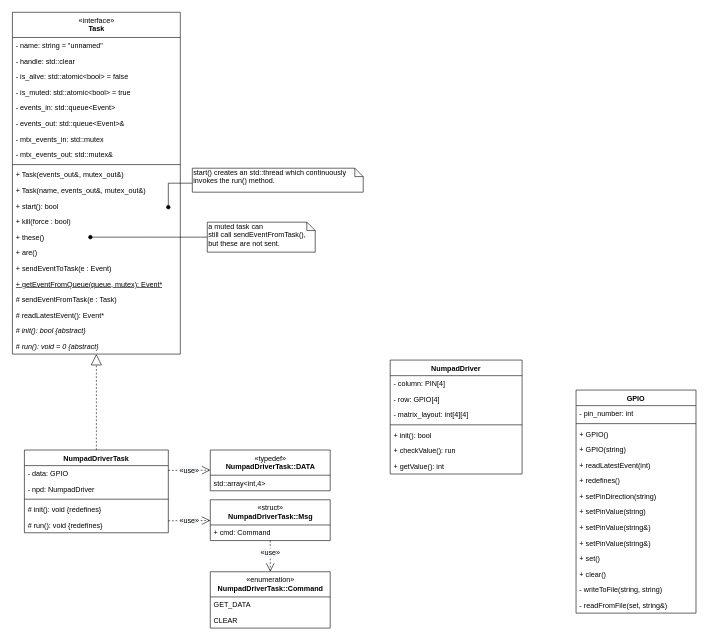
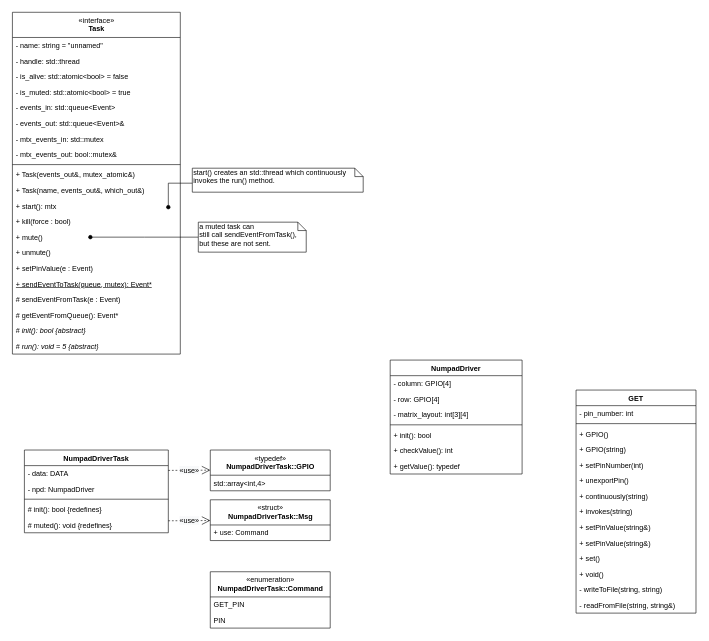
node "- handle: std::clear": label "- handle: std::clear" -> "- handle: std::thread"
node "- mtx_events_out: std::mutex&": label "- mtx_events_out: std::mutex&" -> "- mtx_events_out: bool::mutex&"
node "+ Task(events_out&, mutex_out&)": label "+ Task(events_out&, mutex_out&)" -> "+ Task(events_out&, mutex_atomic&)"
node "+ Task(name, events_out&, mutex_out&)": label "+ Task(name, events_out&, mutex_out&)" -> "+ Task(name, events_out&, which_out&)"
node "+ start(): bool": label "+ start(): bool" -> "+ start(): mtx"
node "a muted task can still call sendEventFromTask(), but these are not sent.": moved (261, 237) -> (252, 237)
node "+ these()": label "+ these()" -> "+ mute()"
node "+ are()": label "+ are()" -> "+ unmute()"
node "+ sendEventToTask(e : Event)": label "+ sendEventToTask(e : Event)" -> "+ setPinValue(e : Event)"
node "+ getEventFromQueue(queue, mutex): Event*": label "+ getEventFromQueue(queue, mutex): Event*" -> "+ sendEventToTask(queue, mutex): Event*"
node "# sendEventFromTask(e : Task)": label "# sendEventFromTask(e : Task)" -> "# sendEventFromTask(e : Event)"
node "# readLatestEvent(): Event*": label "# readLatestEvent(): Event*" -> "# getEventFromQueue(): Event*"
node "# run(): void = 0 {abstract}": label "# run(): void = 0 {abstract}" -> "# run(): void = 5 {abstract}"
node "- column: PIN[4]": label "- column: PIN[4]" -> "- column: GPIO[4]"
node "GPIO": label "GPIO" -> "GET"
edge "NumpadDriverTask" -> "«interface» Task": removed
node "- matrix_layout: int[4][4]": label "- matrix_layout: int[4][4]" -> "- matrix_layout: int[3][4]"
node "+ checkValue(): run": label "+ checkValue(): run" -> "+ checkValue(): int"
node "«typedef» NumpadDriverTask::DATA": label "«typedef» NumpadDriverTask::DATA" -> "«typedef» NumpadDriverTask::GPIO"
node "+ readLatestEvent(int)": label "+ readLatestEvent(int)" -> "+ setPinNumber(int)"
node "+ getValue(): int": label "+ getValue(): int" -> "+ getValue(): typedef"
node "- data: GPIO": label "- data: GPIO" -> "- data: DATA"
node "+ redefines()": label "+ redefines()" -> "+ unexportPin()"
node "+ setPinDirection(string)": label "+ setPinDirection(string)" -> "+ continuously(string)"
node "# init(): void {redefines}": label "# init(): void {redefines}" -> "# init(): bool {redefines}"
node "+ setPinValue(string)": label "+ setPinValue(string)" -> "+ invokes(string)"
node "# run(): void {redefines}": label "# run(): void {redefines}" -> "# muted(): void {redefines}"
node "+ cmd: Command": label "+ cmd: Command" -> "+ use: Command"
edge "«struct» NumpadDriverTask::Msg" -> "«enumeration» NumpadDriverTask::Command": removed, label "«use»"
node "+ clear()": label "+ clear()" -> "+ void()"
node "GET_DATA": label "GET_DATA" -> "GET_PIN"
node "- readFromFile(set, string&)": label "- readFromFile(set, string&)" -> "- readFromFile(string, string&)"
node "CLEAR": label "CLEAR" -> "PIN"
